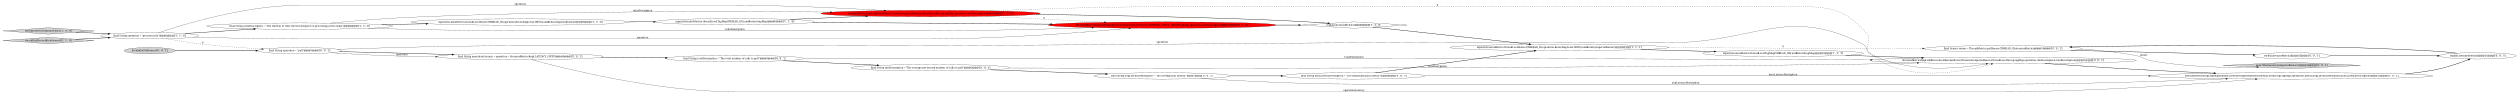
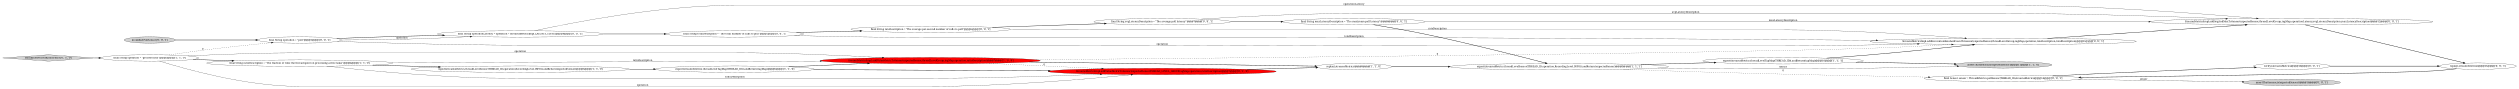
node "replay(,streamsMetrics)@@@8@@@['1', '1', '0']": shape diamond -> ellipse
node "shouldGetProcessRatioSensor['1', '0', '0']": removed
node "assertThat(sensor,is(expectedSensor))@@@11@@@['1', '1', '0']": added
node "assertThat(sensor,is(expectedSensor))@@@16@@@['0', '0', '1']": shape diamond -> ellipse
